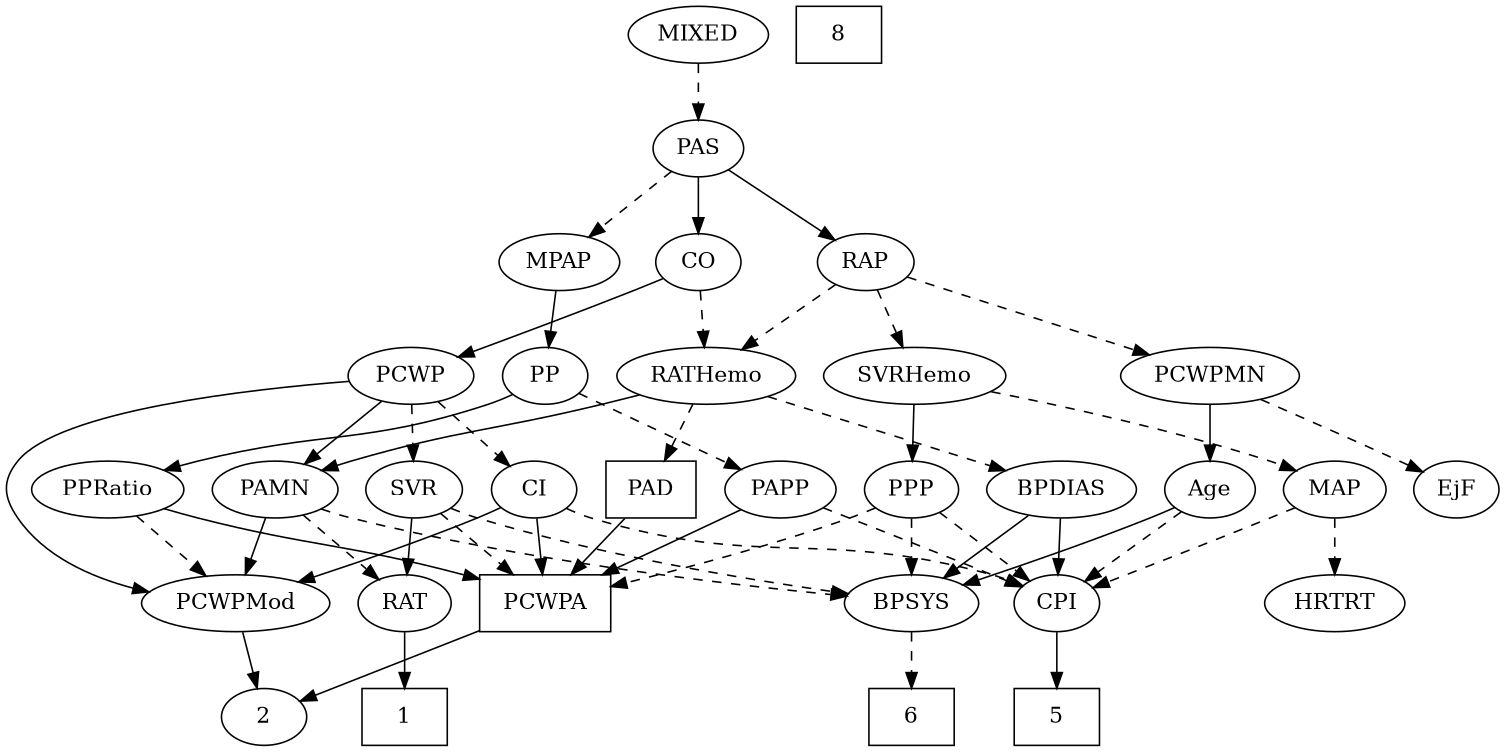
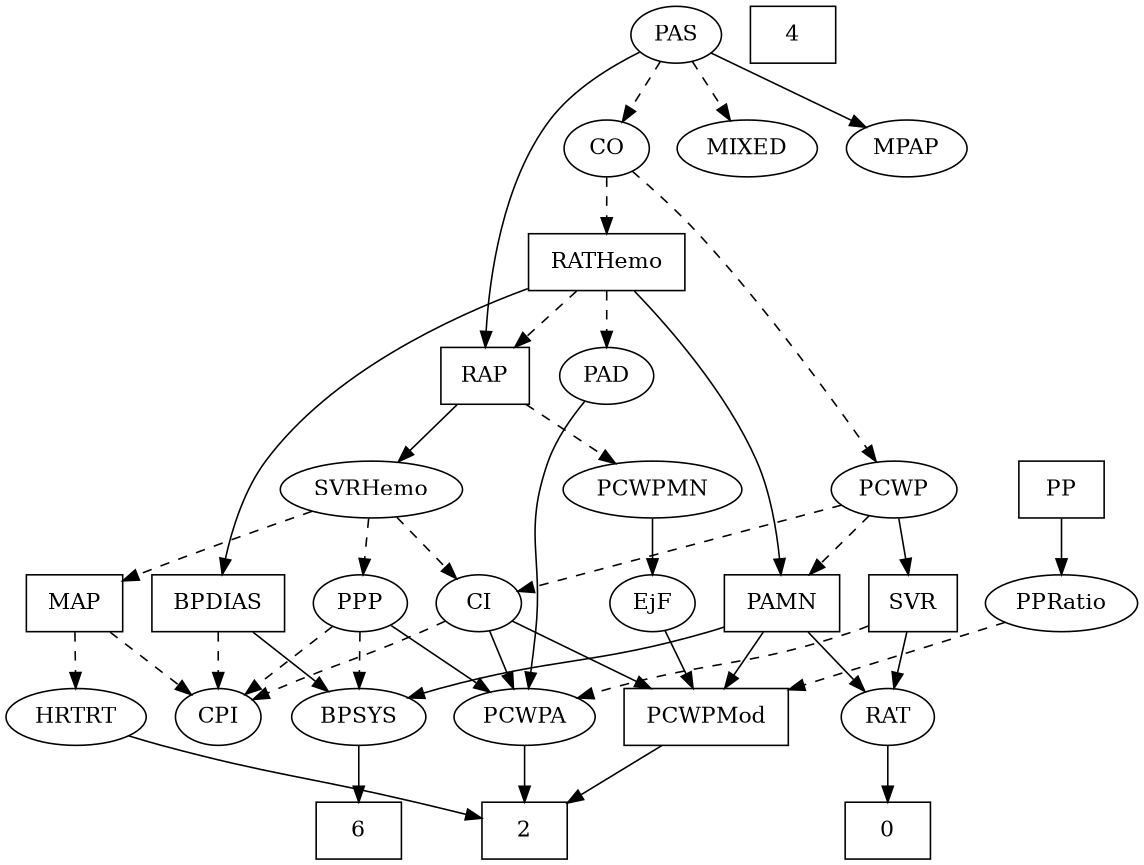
node "8": label "8" -> "4"
edge "MIXED" -> "PAS": reversed
edge "PAS" -> "CO": style solid -> dashed
edge "PAS" -> "MPAP": style dashed -> solid
node "RAP": shape ellipse -> box
edge "MPAP" -> "PP": removed
edge "RAP" -> "SVRHemo": style dashed -> solid
edge "RAP" -> "RATHemo": reversed
edge "CO" -> "PCWP": style solid -> dashed
node "PP": shape ellipse -> box
node "RATHemo": shape ellipse -> box
edge "PCWP" -> "SVR": style dashed -> solid
edge "PCWP" -> "PAMN": style solid -> dashed
edge "SVRHemo" -> "PPP": style solid -> dashed
edge "PCWP" -> "PCWPMod": now "EjF" -> "PCWPMod"
edge "RATHemo" -> "BPDIAS": style dashed -> solid
edge "PCWPMN" -> "EjF": style dashed -> solid
node "PAMN": shape ellipse -> box
node "SVR": shape ellipse -> box
node "PAD": shape box -> ellipse
node "PAPP": removed
node "BPDIAS": shape ellipse -> box
node "Age": removed
node "MAP": shape ellipse -> box
edge "PAMN" -> "RAT": style dashed -> solid
edge "BPDIAS" -> "CPI": style solid -> dashed
edge "SVRHemo" -> "CI": added
edge "PPRatio" -> "PCWPA": removed
edge "SVR" -> "BPSYS": removed
edge "PPP" -> "PCWPA": style dashed -> solid
edge "PAMN" -> "BPSYS": style dashed -> solid
node "PCWPMod": shape ellipse -> box
node "PCWPA": shape box -> ellipse
edge "BPSYS" -> "6": style dashed -> solid
node "2": shape ellipse -> box
node "1": label "1" -> "0"
node "5": removed
edge "HRTRT" -> "2": added
